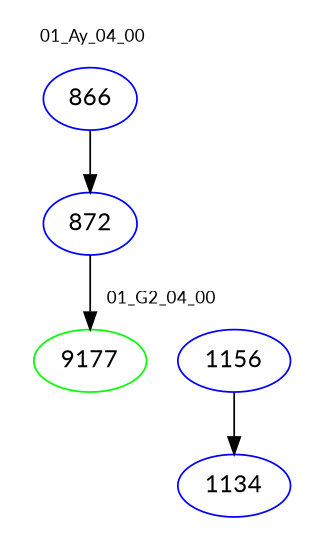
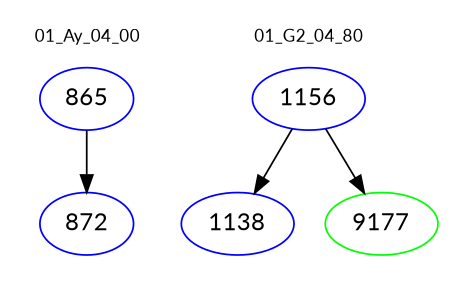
node "866": label "866" -> "865"
edge "872" -> "9177": now "1156" -> "9177"
cluster "01_G2_04_00": label "01_G2_04_00" -> "01_G2_04_80"
node "1134": label "1134" -> "1138"
